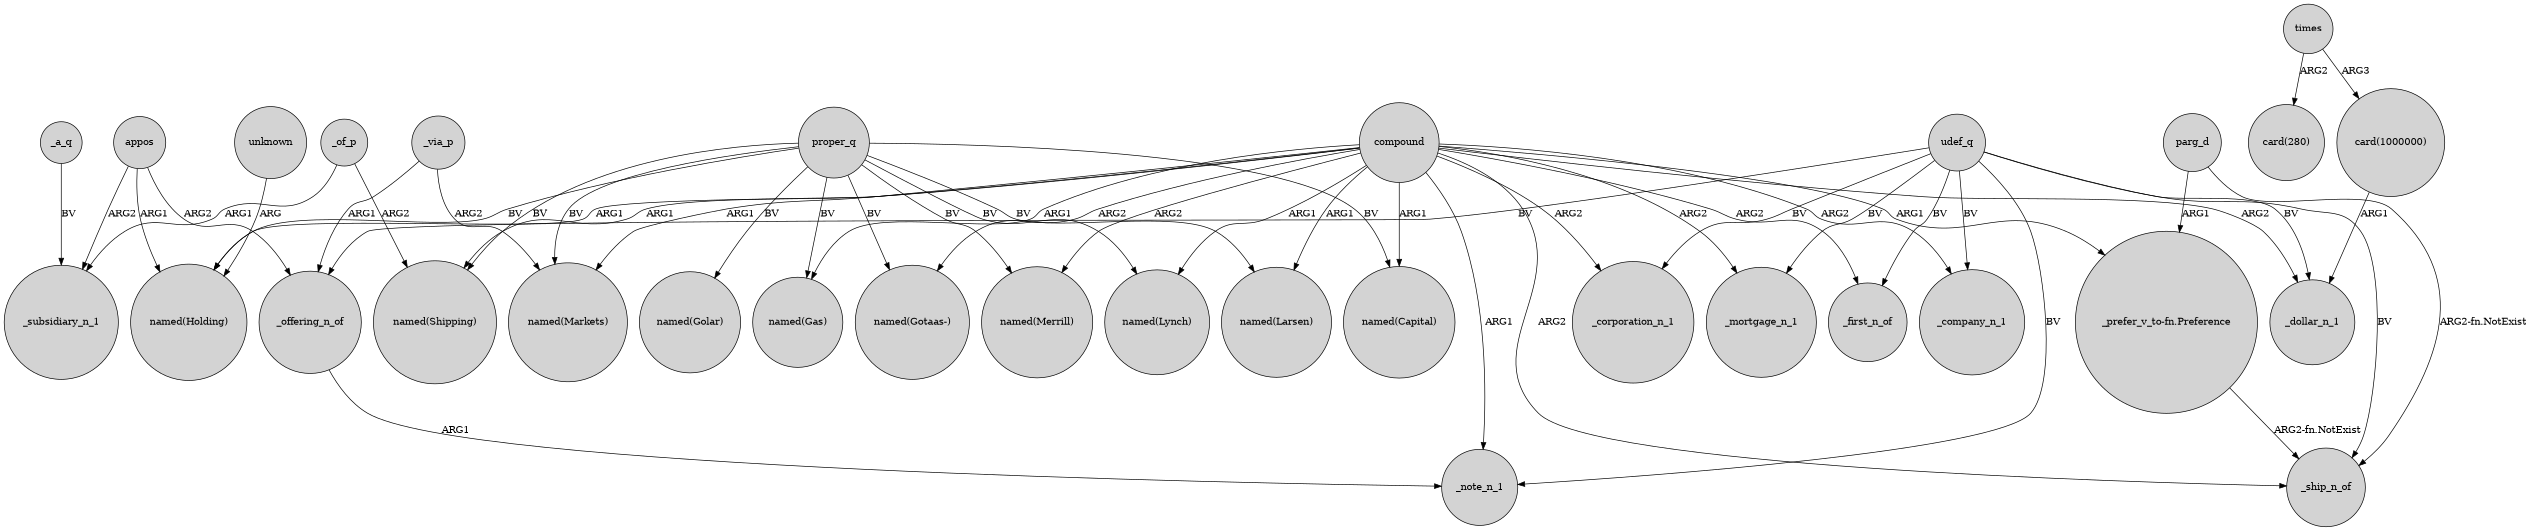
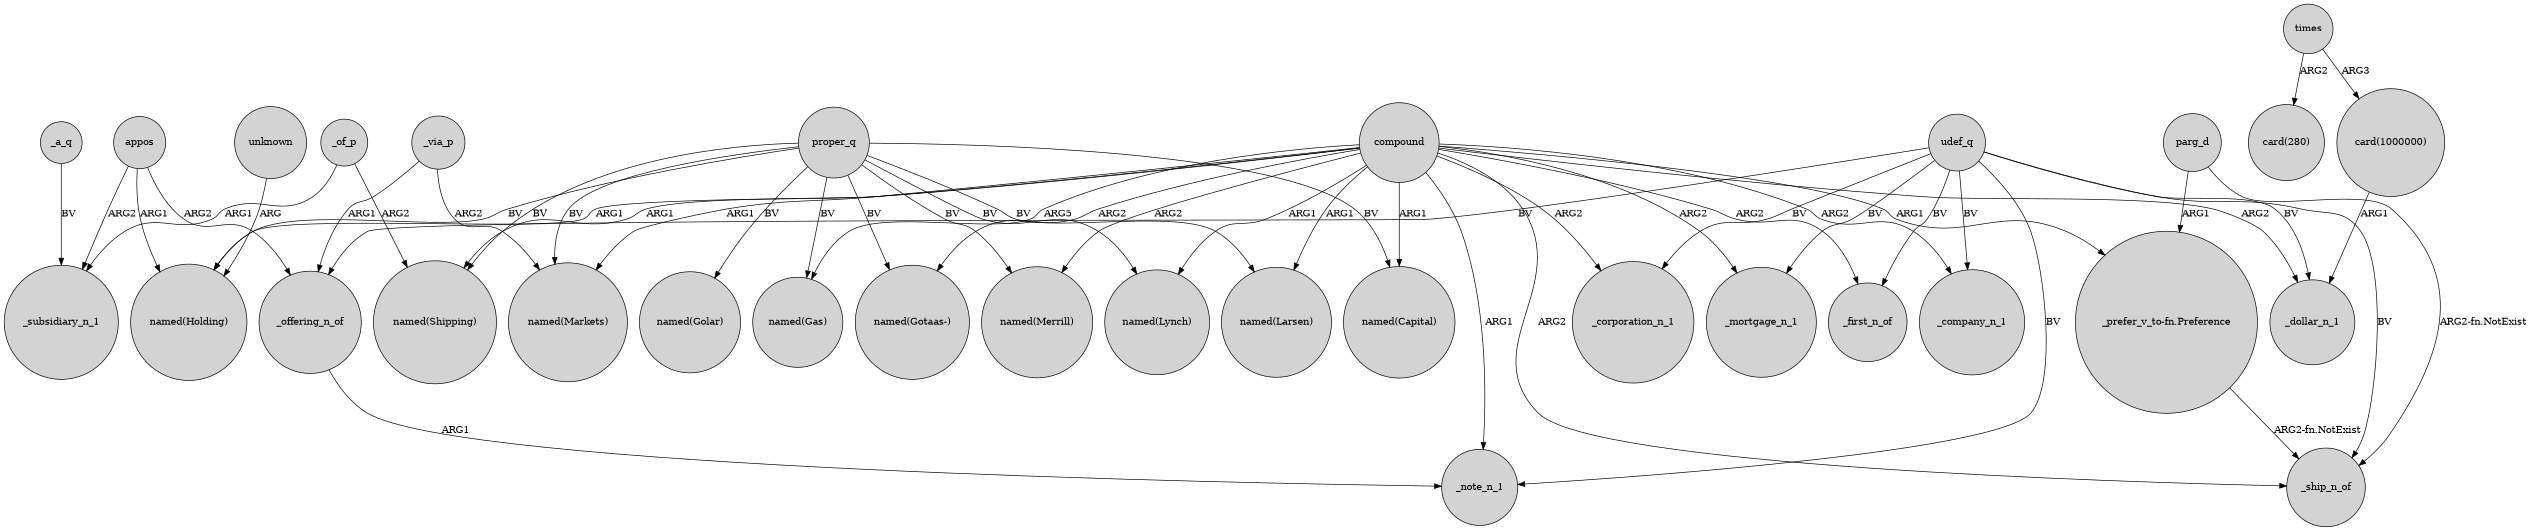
edge "compound" -> "named(Gas)": label "ARG1" -> "ARG5"
